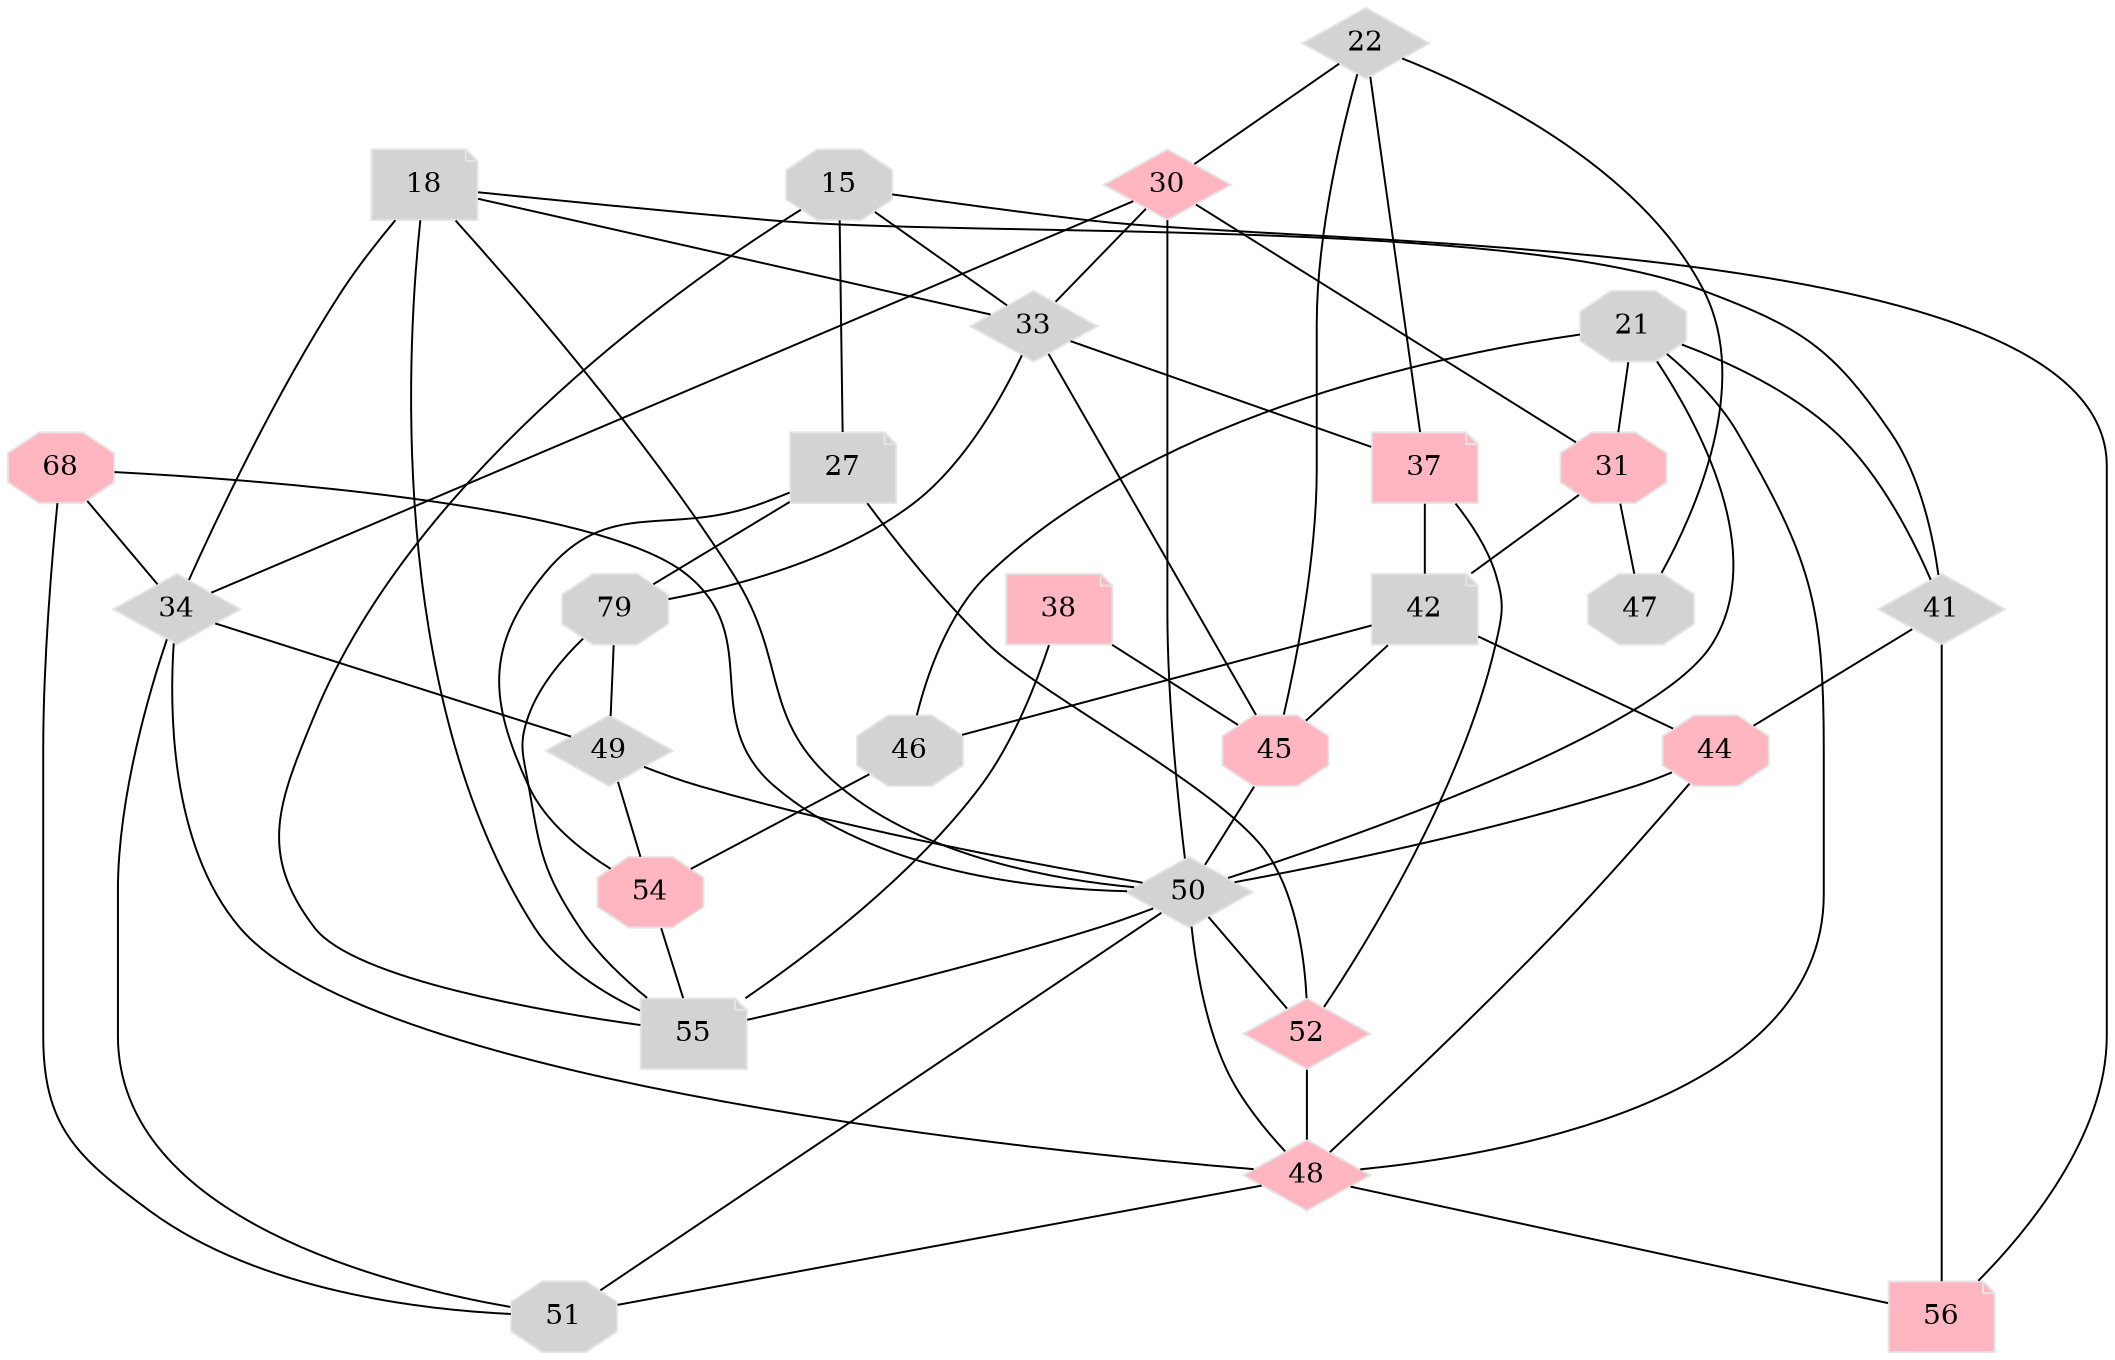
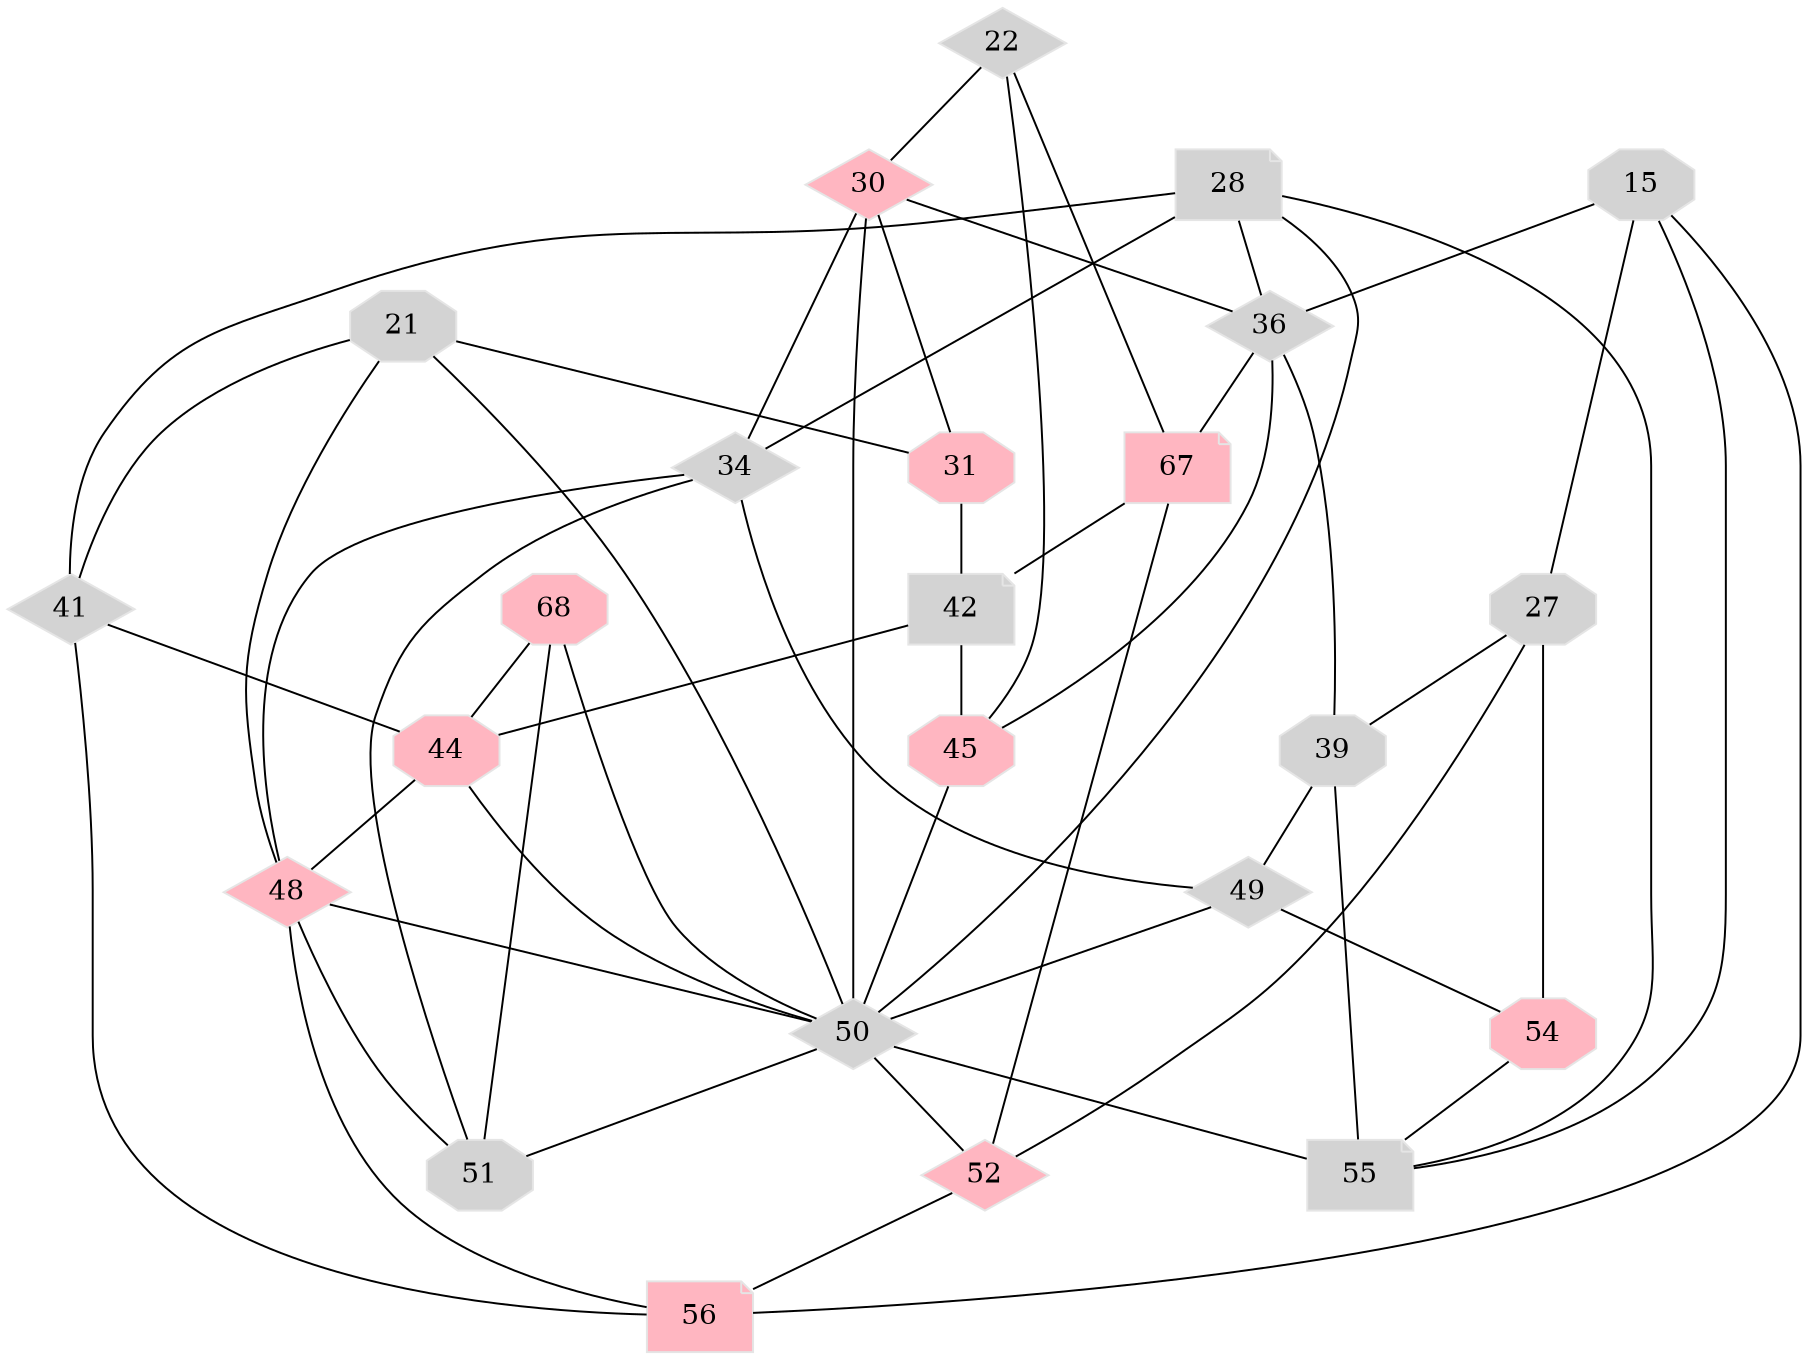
node "18": label "18" -> "28"
node "33": label "33" -> "36"
node "27": shape note -> octagon
node "37": label "37" -> "67"
edge "68" -- "34": now "68" -- "44"
node "79": label "79" -> "39"
node "38": removed
node "47": removed
node "46": removed
edge "52" -- "48": now "52" -- "56"
